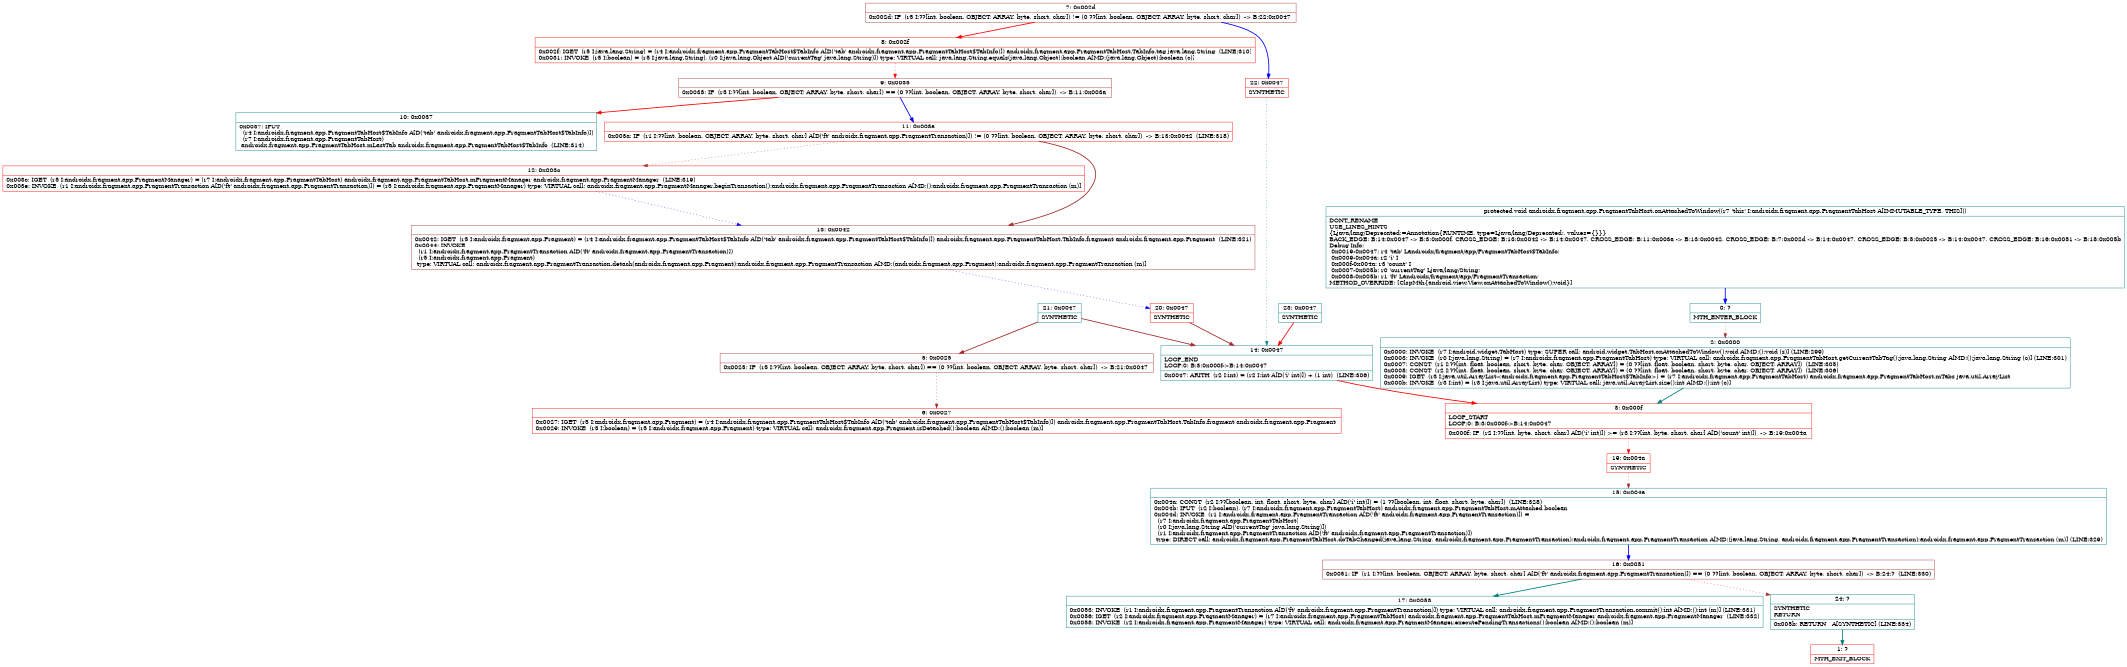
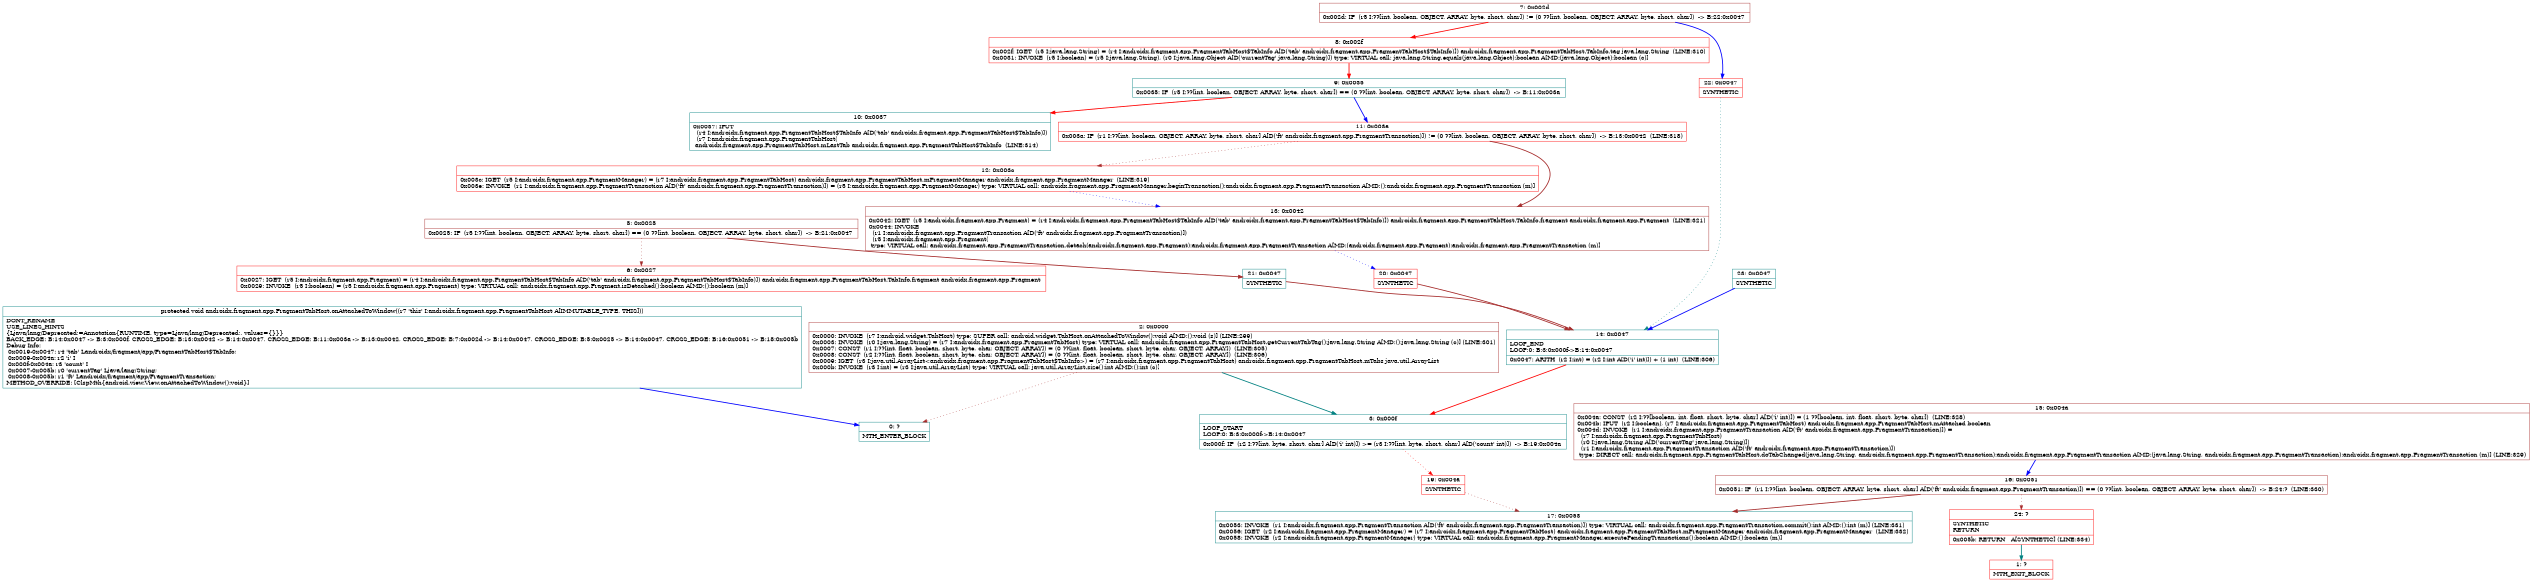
edge "8: 0x002f" -> "9: 0x0035": style dotted -> bold
node "9: 0x0035": color brown -> teal
edge "0: ?" -> "2: 0x0000": reversed
edge "23: 0x0047" -> "14: 0x0047": color red -> blue
edge "21: 0x0047" -> "5: 0x0025": reversed
node "2: 0x0000": color teal -> brown
node "3: 0x000f": color red -> teal
edge "19: 0x004a" -> "15: 0x004a": now "19: 0x004a" -> "17: 0x0053"
node "15: 0x004a": color teal -> brown
edge "16: 0x0051" -> "17: 0x0053": color teal -> brown
node "24: ?": color teal -> red
